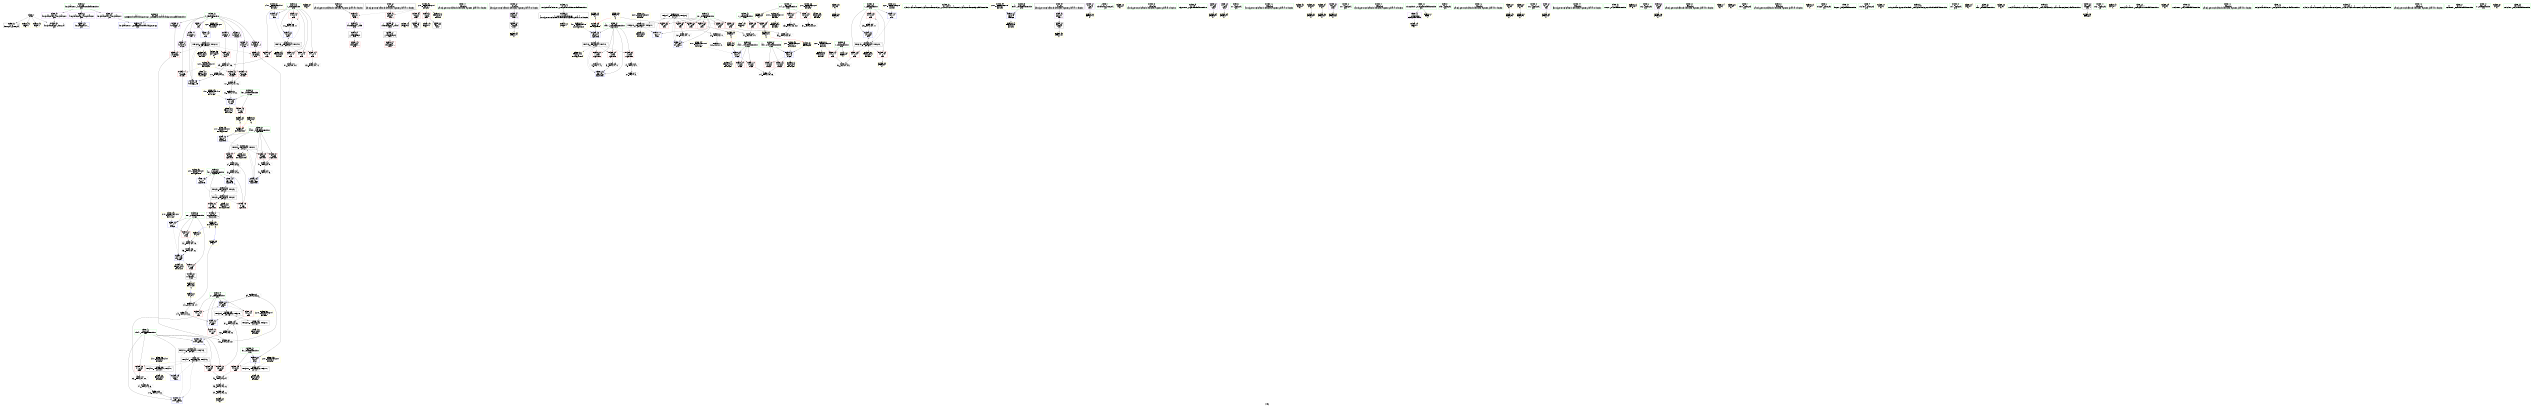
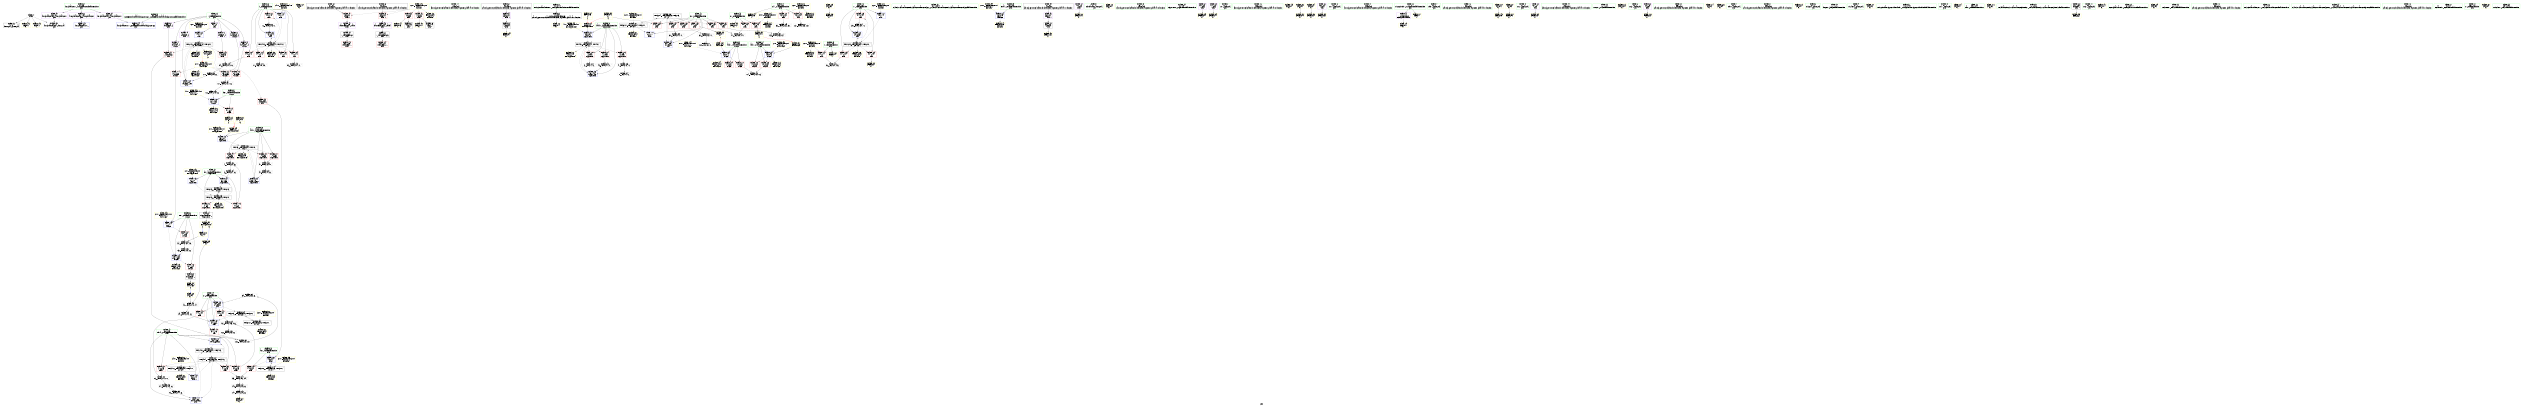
node "NodeID: 80": removed
